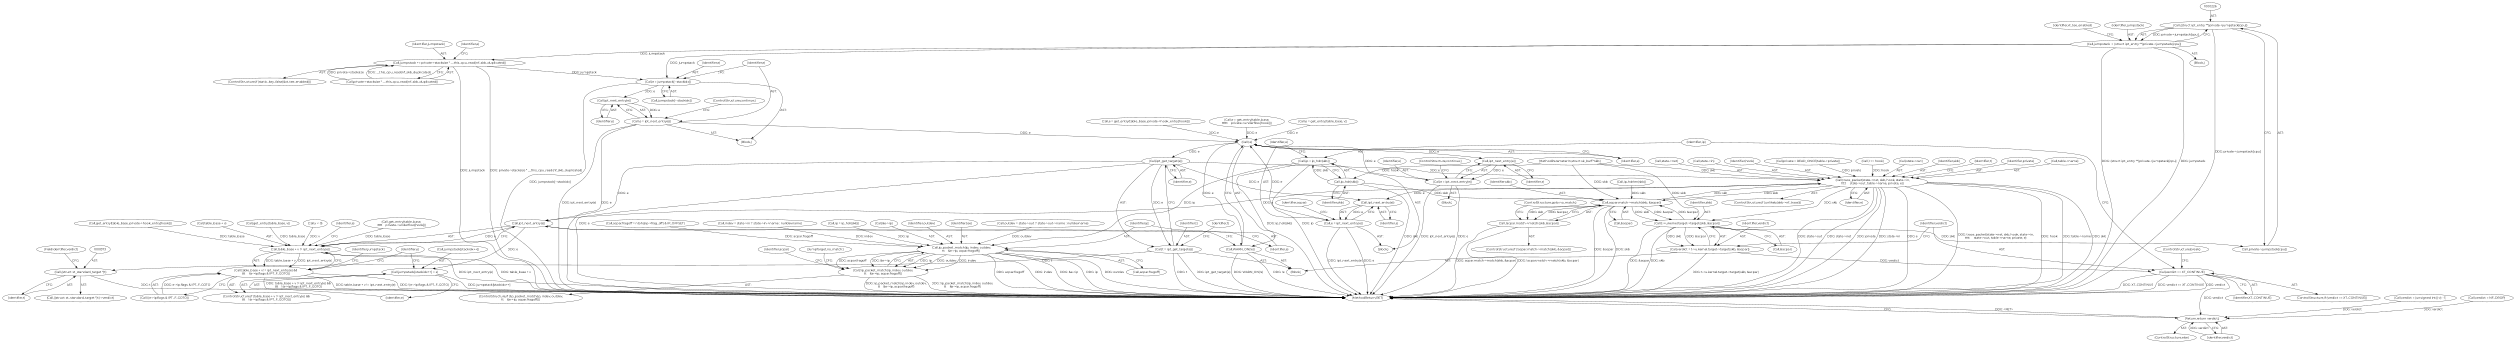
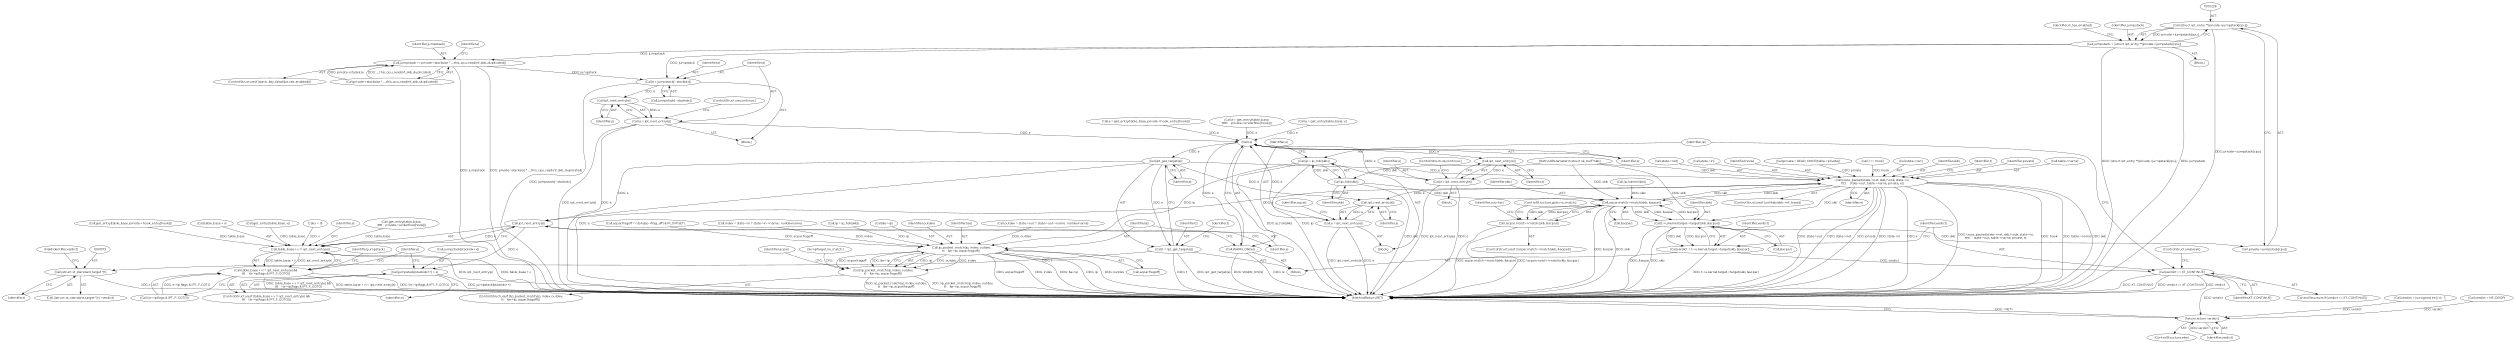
edge "(MethodParameterIn,struct sk_buff *skb)" -> "(Call,ip_hdr(skb))": label "DDG: hook" -> "DDG: skb"
node "(Identifier,counter)": added
